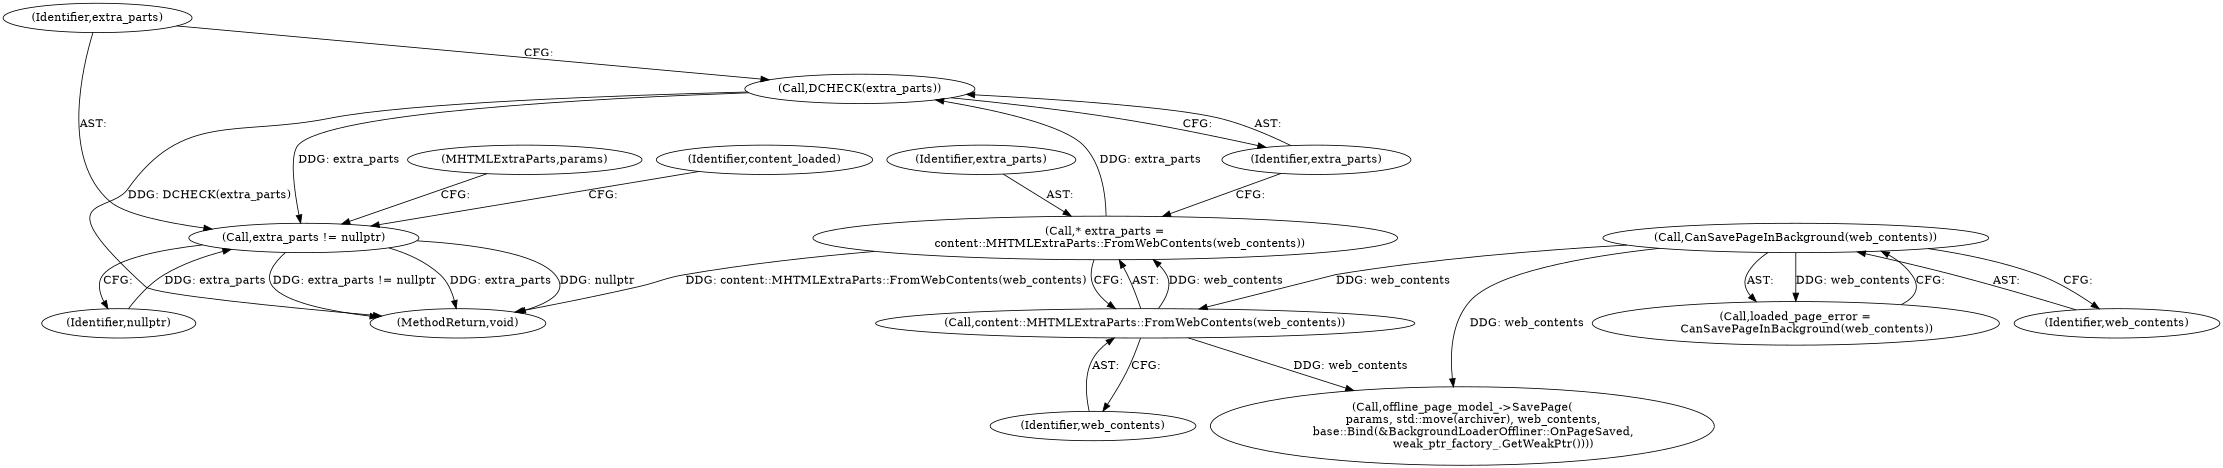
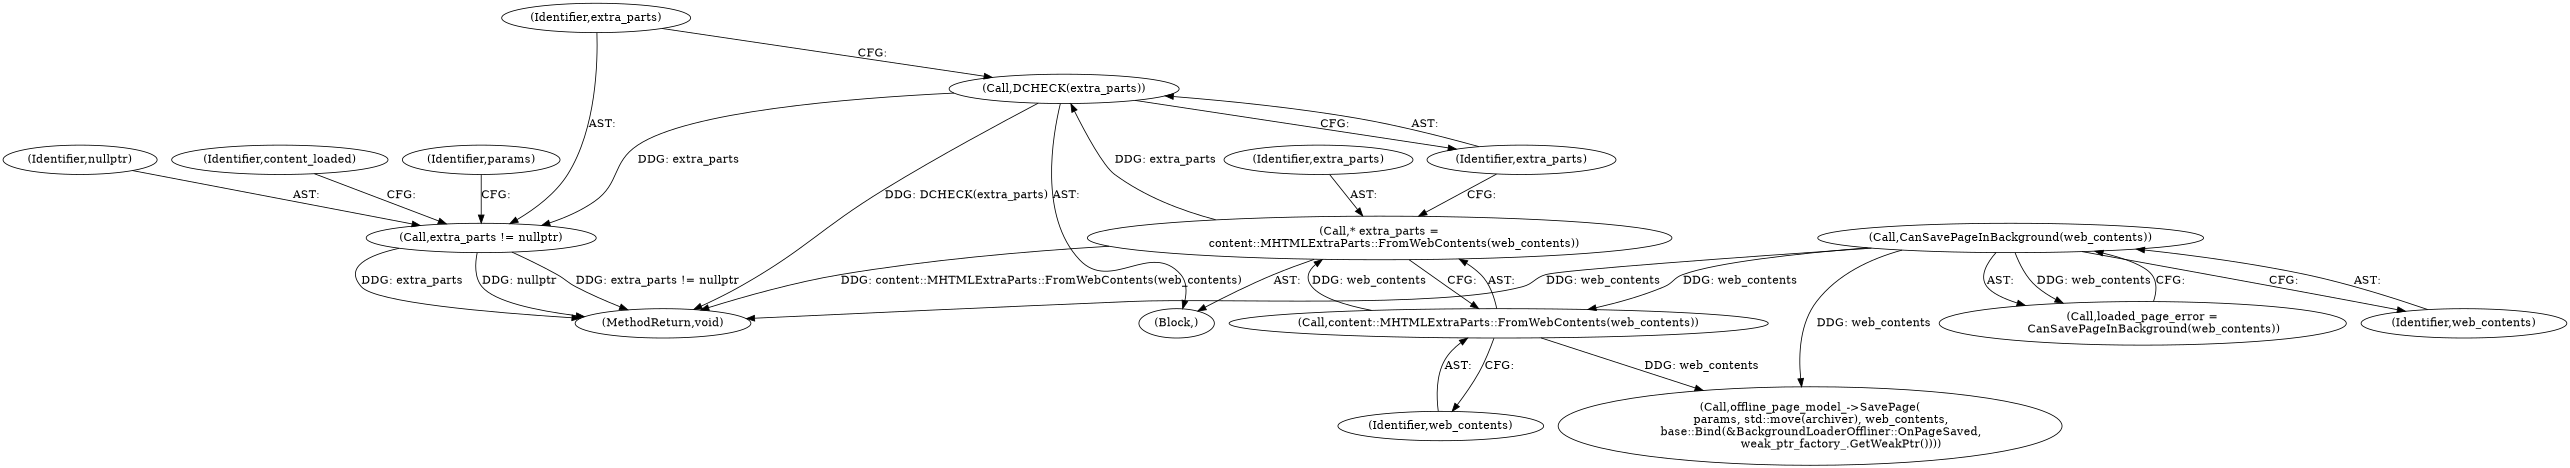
node "(MHTMLExtraParts,params)": label "(MHTMLExtraParts,params)" -> "(Identifier,params)"
edge "(Call,extra_parts != nullptr)" -> "(Identifier,nullptr)": removed, label "CFG:"
edge "(Identifier,nullptr)" -> "(Call,extra_parts != nullptr)": label "DDG: extra_parts" -> "AST: "
edge "(Call,CanSavePageInBackground(web_contents))" -> "(MethodReturn,void)": added, label "DDG: web_contents"
node "(Block,)": added
